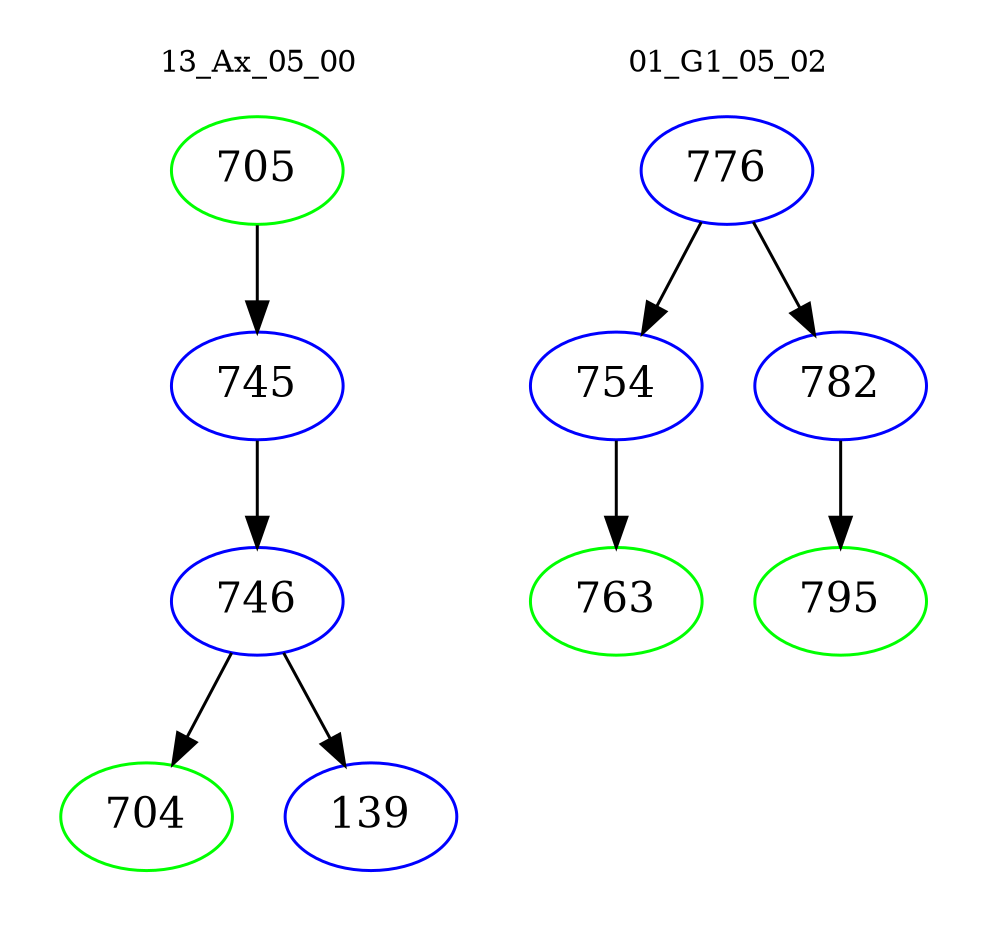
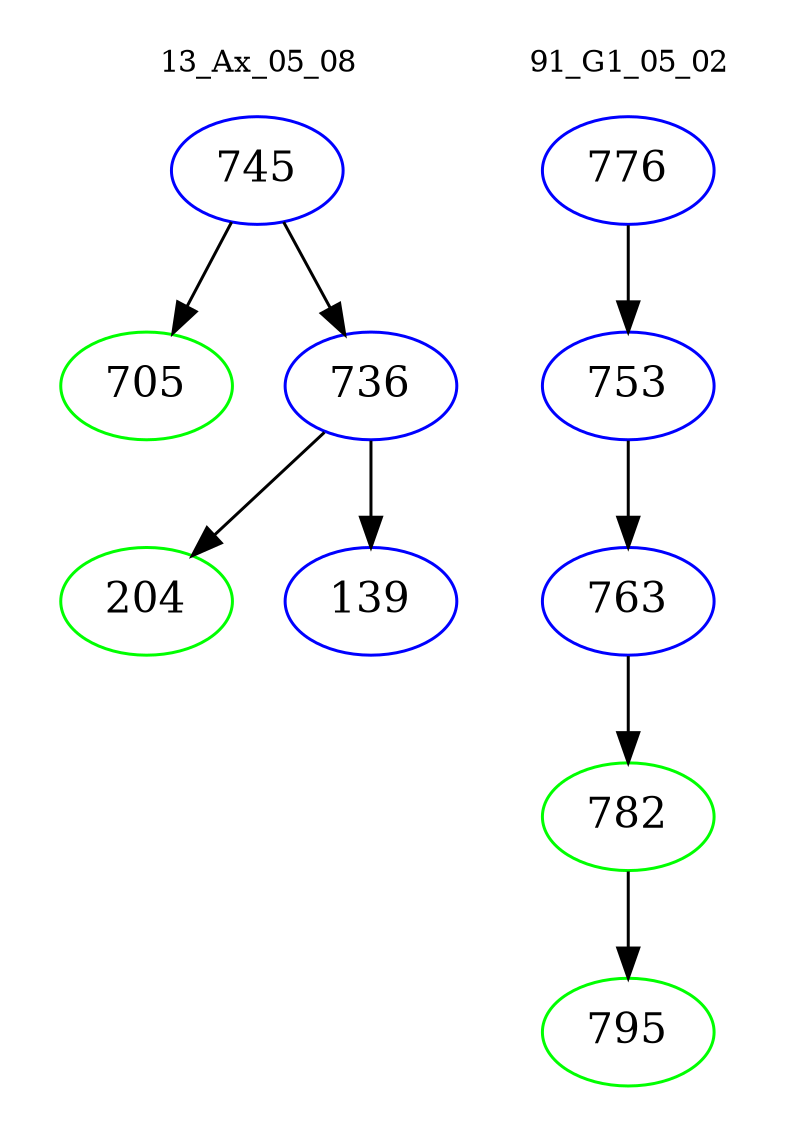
cluster "13_Ax_05_00": label "13_Ax_05_00" -> "13_Ax_05_08"
cluster "01_G1_05_02": label "01_G1_05_02" -> "91_G1_05_02"
edge "705" -> "745": reversed
edge "776" -> "782": now "763" -> "782"
node "754": label "754" -> "753"
node "782": color blue -> green
node "746": label "746" -> "736"
node "763": color green -> blue
node "704": label "704" -> "204"
